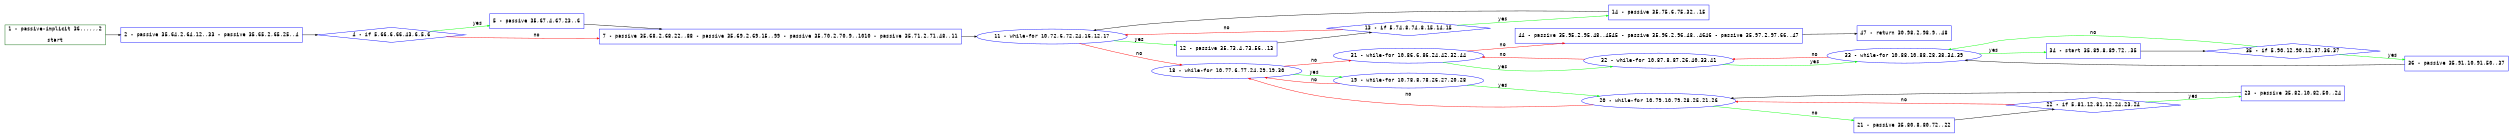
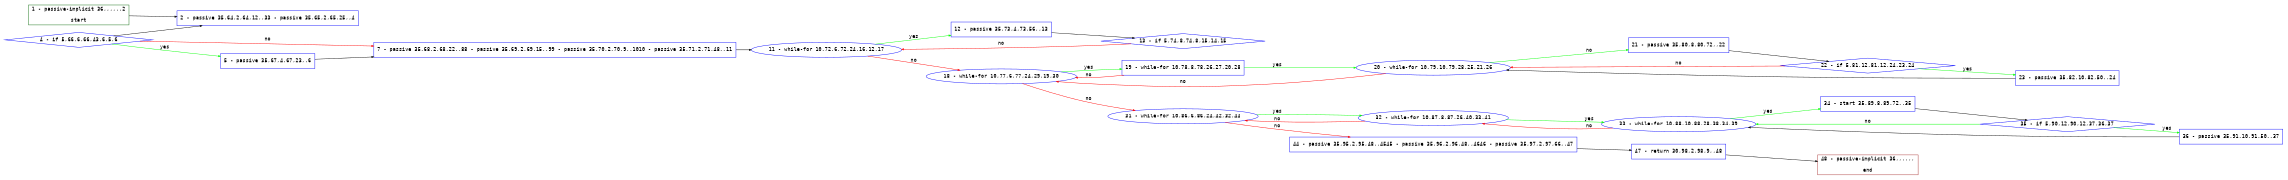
node "14 - passive 35,75,6,75,32,,15": removed
edge "2 - passive 35,64,2,64,12,,33 - passive 35,65,2,65,25,,4" -> "4 - if 5,66,6,66,43,6,5,6": reversed
node "19 - while-for 10,78,8,78,26,27,20,28": shape ellipse -> box
node "48 - passive-implicit 36,,,,,, end": added
